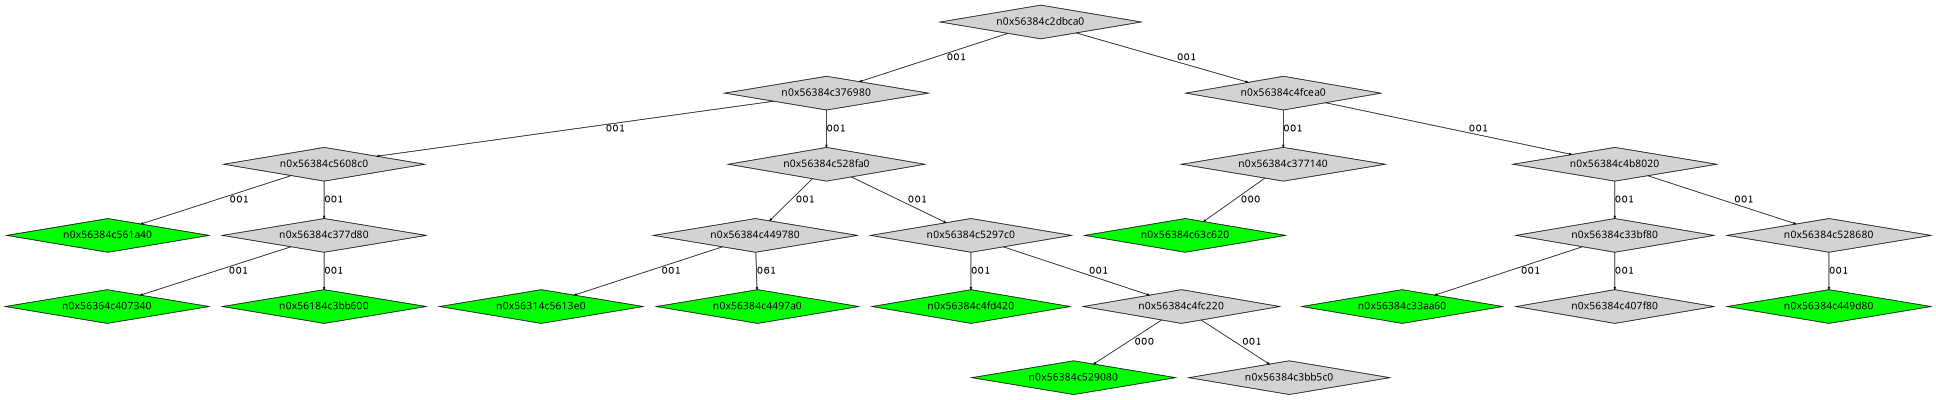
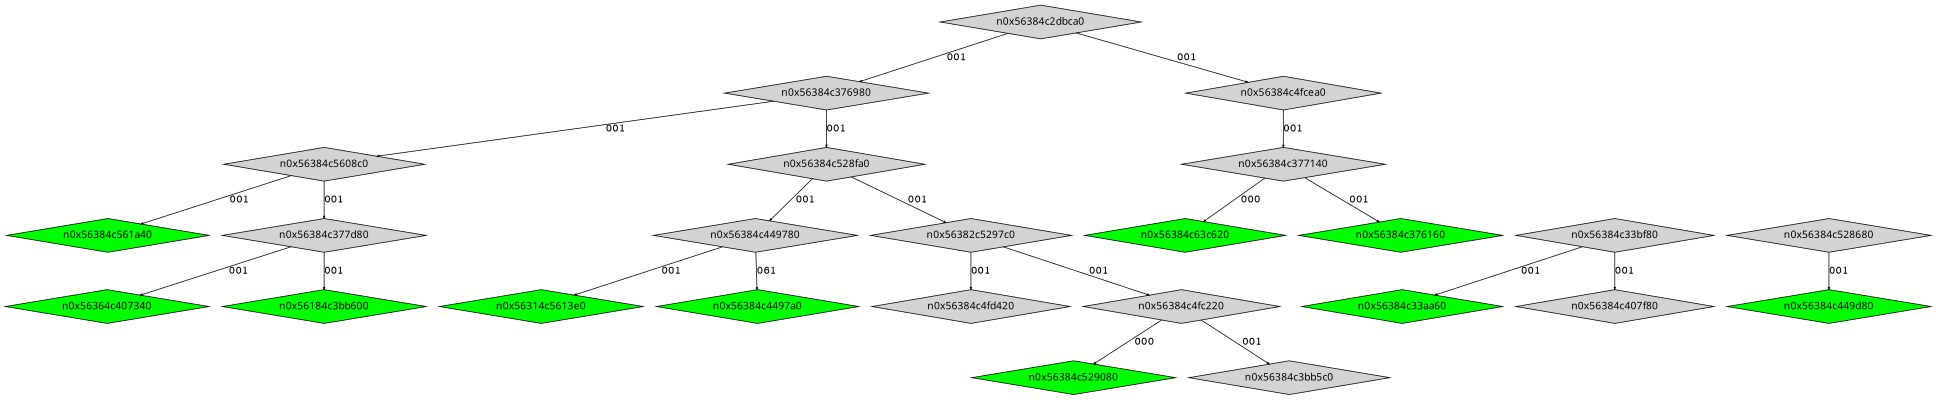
node "n0x56384c4b8020": removed
node "n0x56384c5297c0": label "n0x56384c5297c0" -> "n0x56382c5297c0"
node "n0x56384c376160": added
node "n0x56384c4fd420": fillcolor green -> lightgrey
